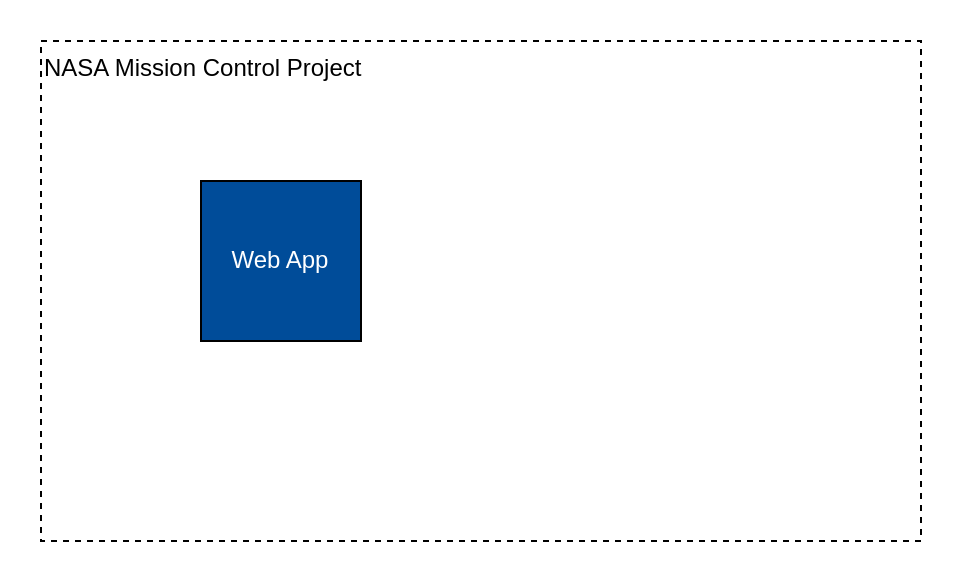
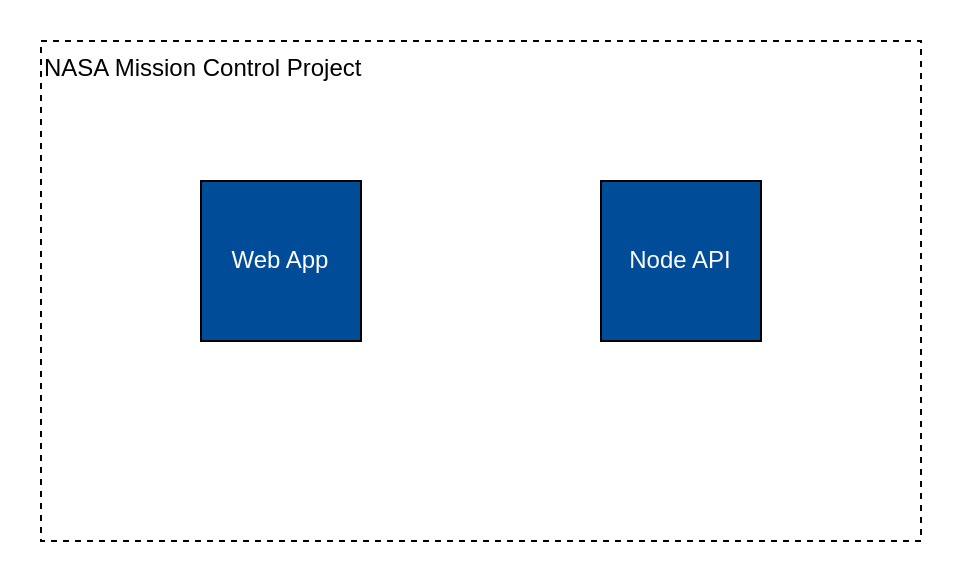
node "Node API": added
